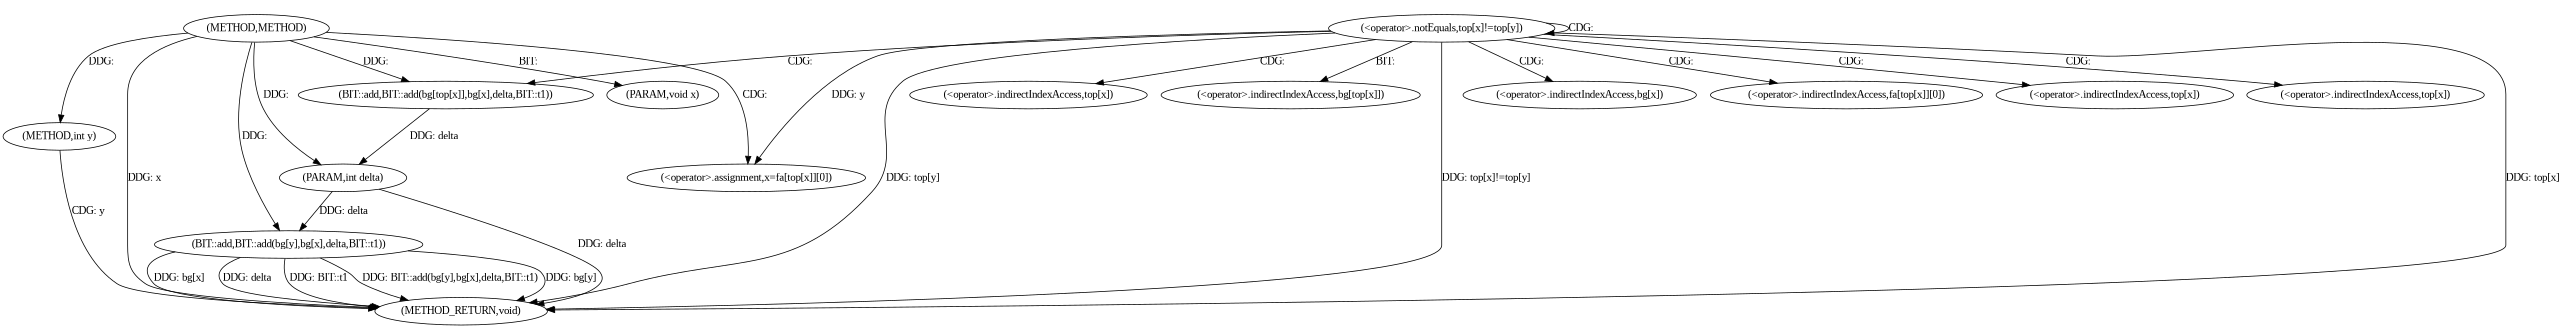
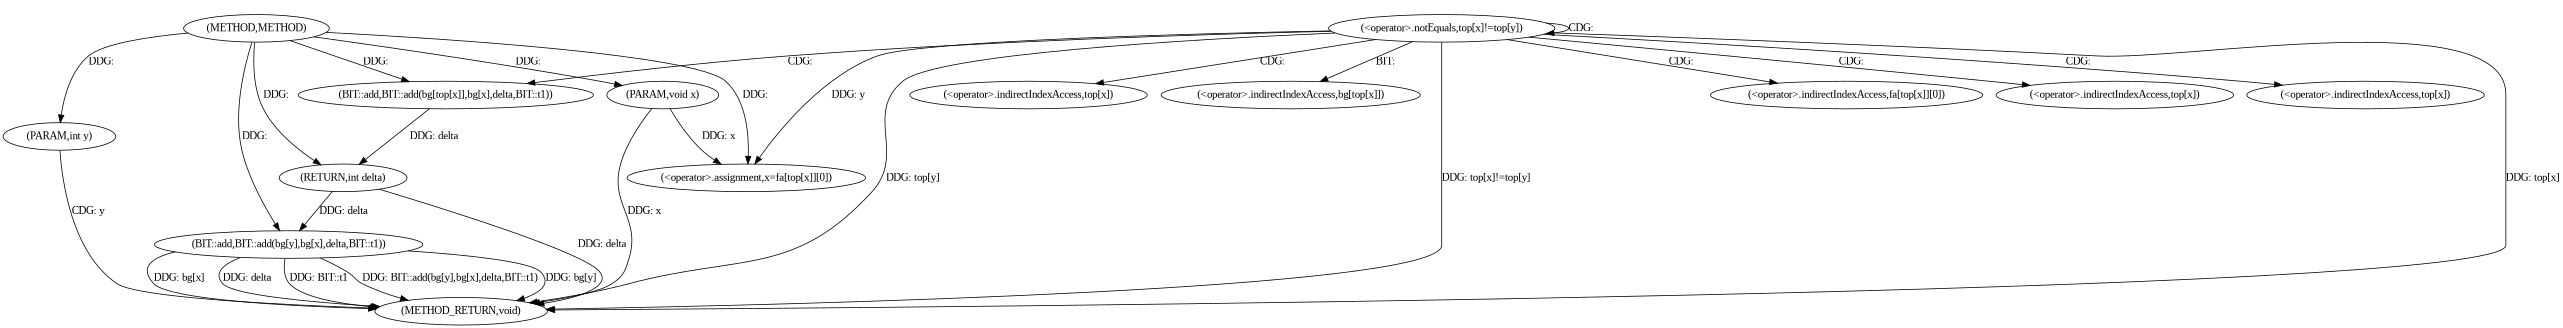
edge "(METHOD,METHOD)" -> "(PARAM,void x)": label "BIT: " -> "DDG: "
edge "(METHOD,METHOD)" -> "(<operator>.assignment,x=fa[top[x]][0])": label "CDG: " -> "DDG: "
node "(<operator>.indirectIndexAccess,bg[x])": removed
node "(METHOD,int y)": label "(METHOD,int y)" -> "(PARAM,int y)"
edge "(PARAM,void x)" -> "(<operator>.assignment,x=fa[top[x]][0])": added, label "DDG: x"
node "(PARAM,int delta)": label "(PARAM,int delta)" -> "(RETURN,int delta)"
edge "(METHOD,METHOD)" -> "(METHOD_RETURN,void)": now "(PARAM,void x)" -> "(METHOD_RETURN,void)"
